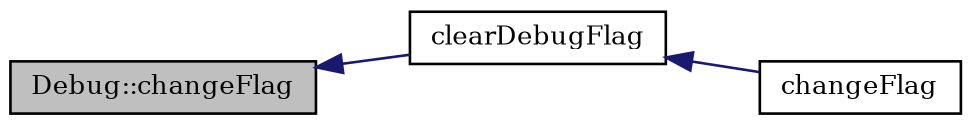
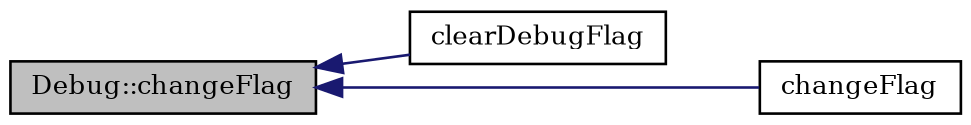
edge "changeFlag" -> "clearDebugFlag": now "changeFlag" -> "Debug::changeFlag"
